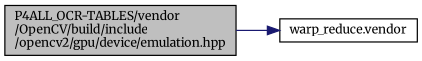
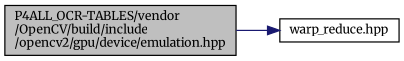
node "warp_reduce.vendor": label "warp_reduce.vendor" -> "warp_reduce.hpp"
